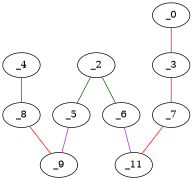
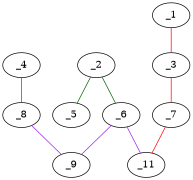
node "_0": label "_0" -> "_1"
edge "_8" -- "_9": color red -> purple
edge "_5" -- "_9": now "_6" -- "_9"
